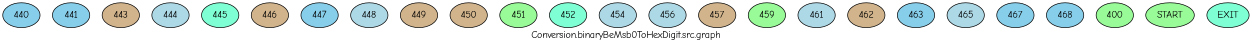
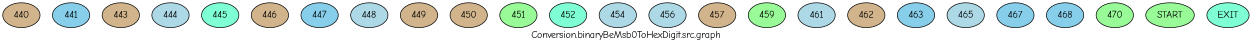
node "440": fillcolor skyblue -> tan
node "400": label "400" -> "470"
